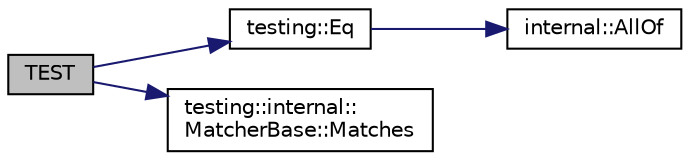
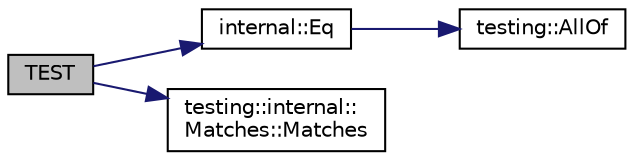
node "testing::Eq": label "testing::Eq" -> "internal::Eq"
node "internal::AllOf": label "internal::AllOf" -> "testing::AllOf"
node "testing::internal:: MatcherBase::Matches": label "testing::internal:: MatcherBase::Matches" -> "testing::internal:: Matches::Matches"
